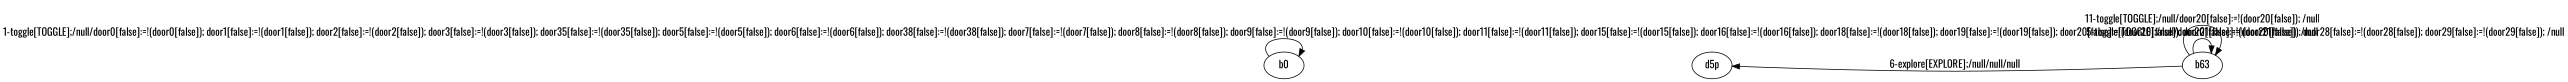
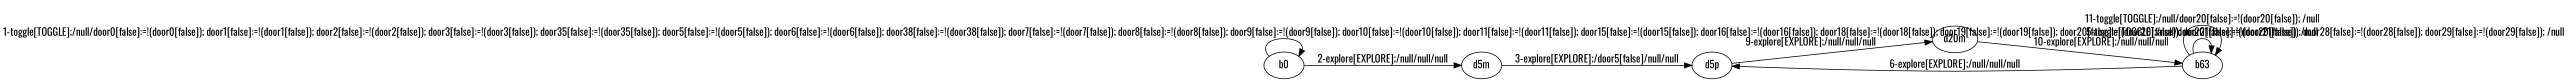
node "d20m": added
node "d5m": added
